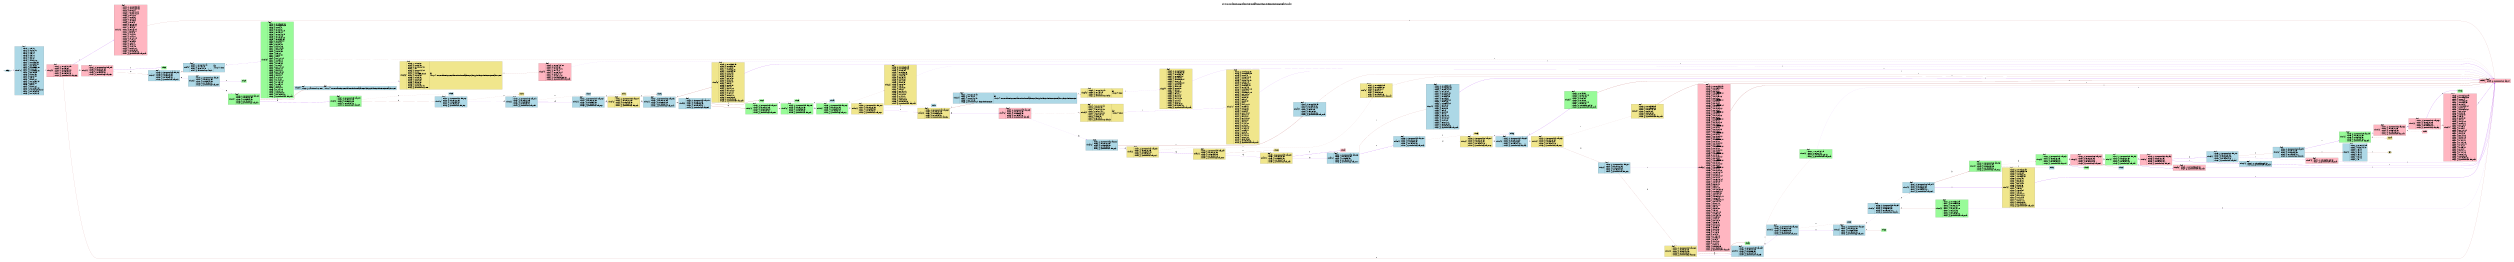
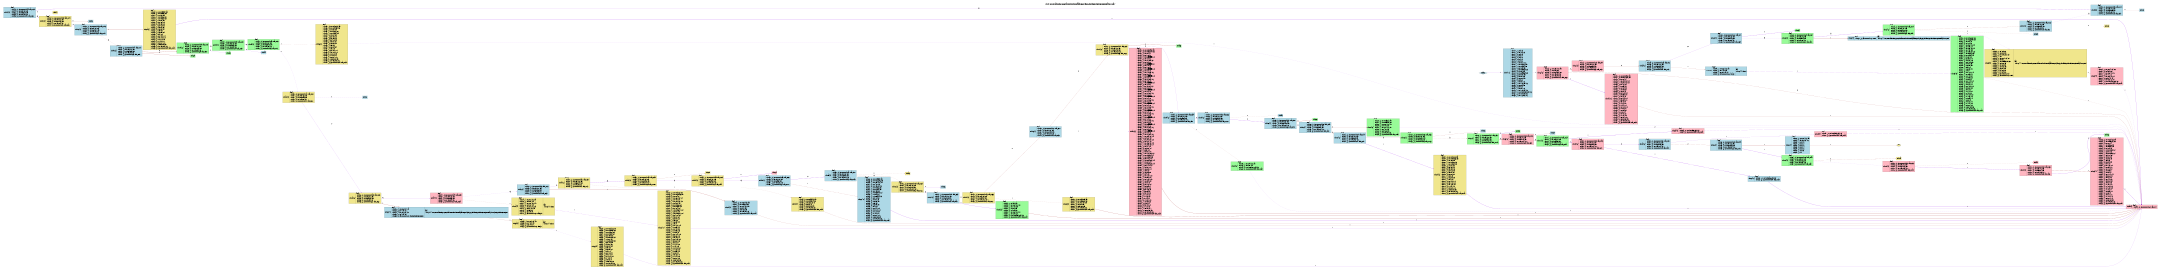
node "0x402550": removed
edge "0x40192c [28]" -> "0x401948 [28]": reversed
